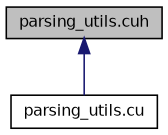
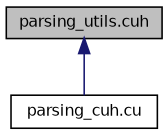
node "parsing_utils.cu": label "parsing_utils.cu" -> "parsing_cuh.cu"
